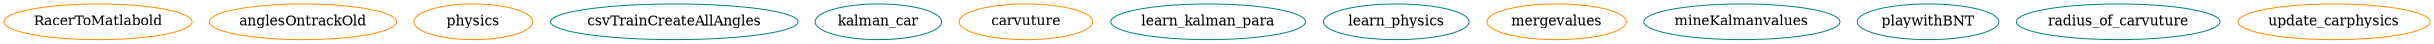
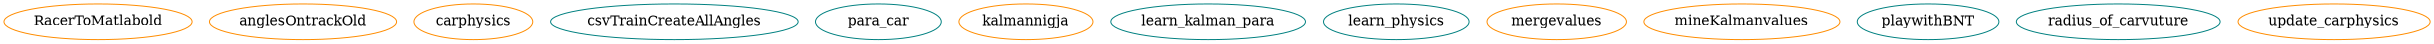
node "physics": label "physics" -> "carphysics"
node "kalman_car": label "kalman_car" -> "para_car"
node "carvuture": label "carvuture" -> "kalmannigja"
node "mineKalmanvalues": color teal -> darkorange
